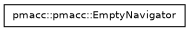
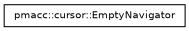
node "pmacc::pmacc::EmptyNavigator": label "pmacc::pmacc::EmptyNavigator" -> "pmacc::cursor::EmptyNavigator"
